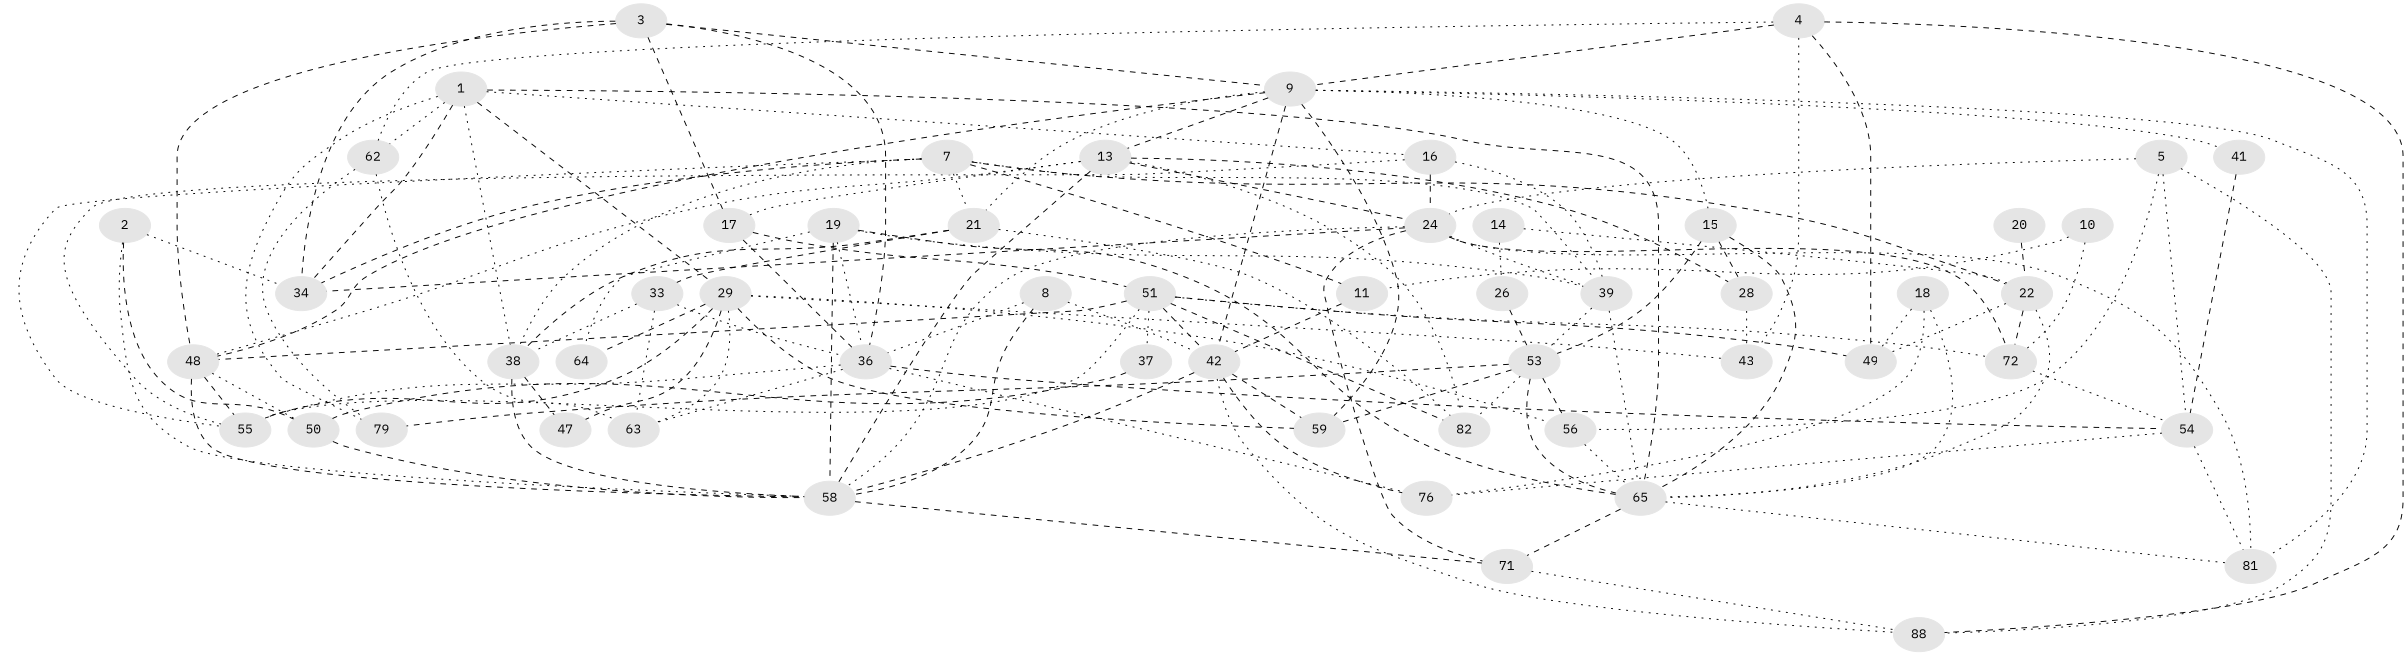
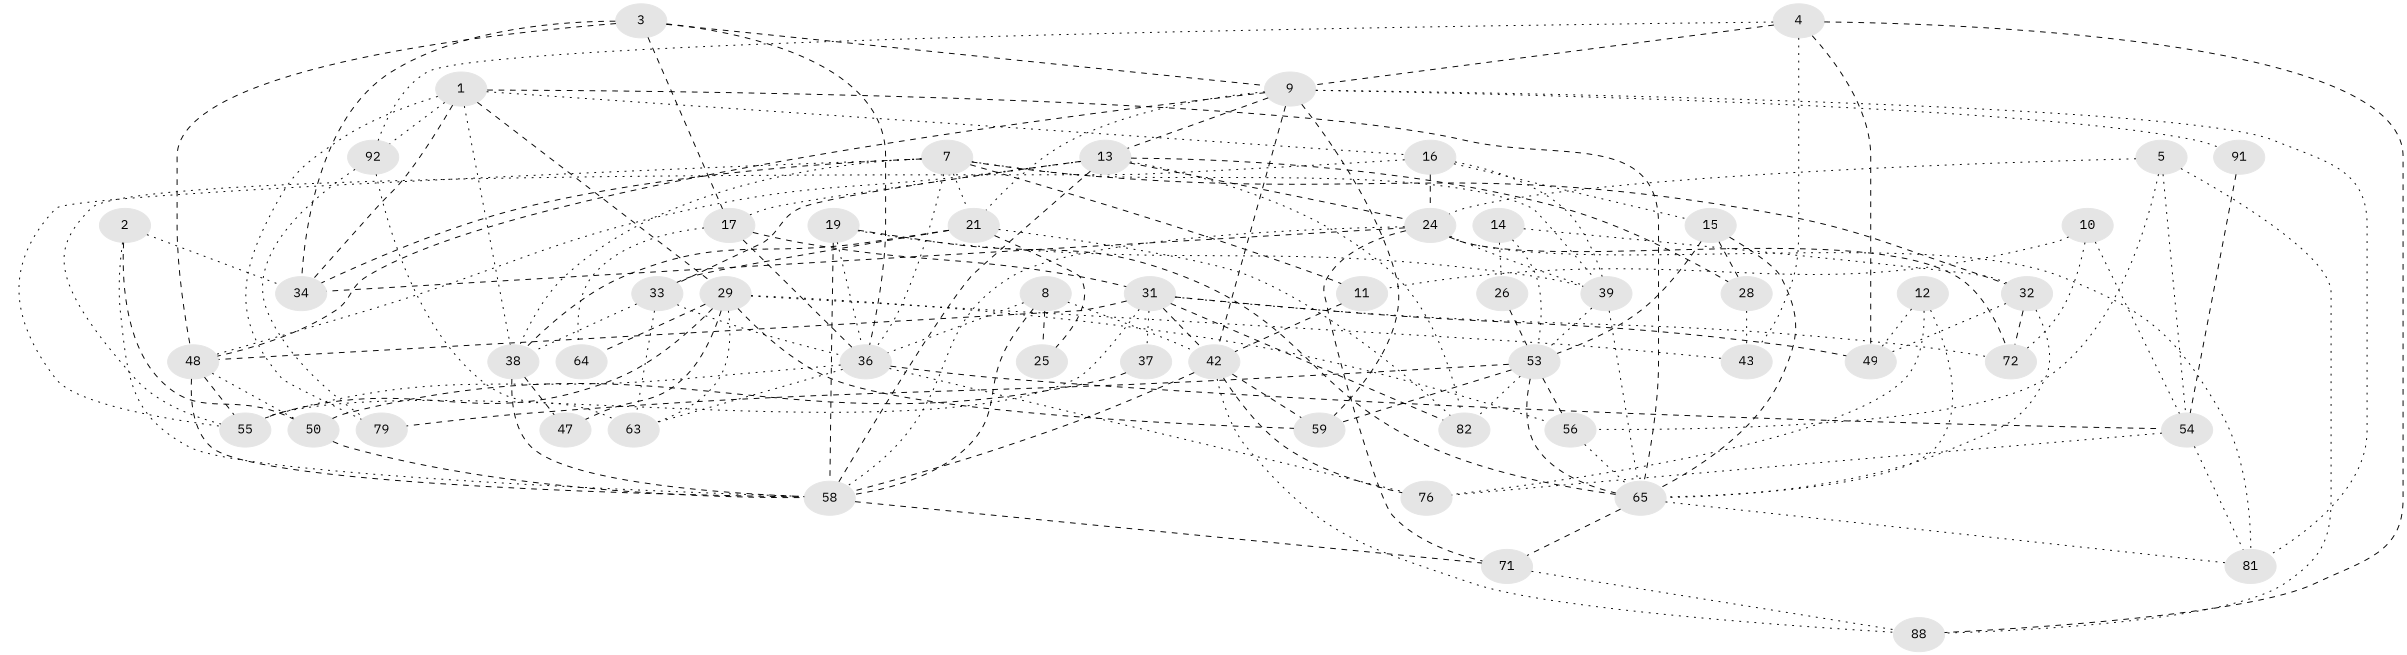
edge "9" -- "15": now "16" -- "15"
node "62": label "62" -> "92"
node "41": label "41" -> "91"
edge "13" -- "33": added
node "20": removed
edge "19" -- "64": now "17" -- "64"
edge "7" -- "36": added
edge "14" -- "53": added
node "51": label "51" -> "31"
node "18": label "18" -> "12"
node "22": label "22" -> "32"
node "25": added
edge "72" -- "54": now "10" -- "54"
